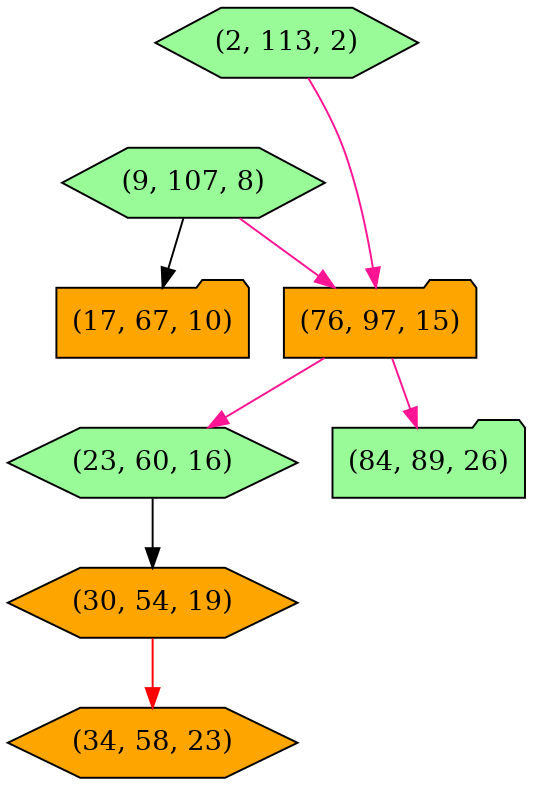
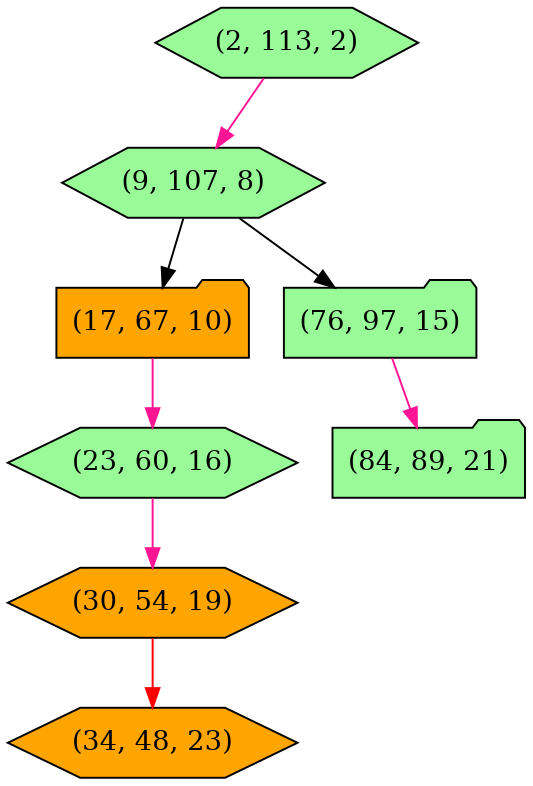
edge "(2, 113, 2)" -> "(76, 97, 15)": now "(2, 113, 2)" -> "(9, 107, 8)"
edge "(9, 107, 8)" -> "(76, 97, 15)": color deeppink -> black
node "(76, 97, 15)": fillcolor orange -> palegreen
edge "(76, 97, 15)" -> "(23, 60, 16)": now "(17, 67, 10)" -> "(23, 60, 16)"
node "(84, 89, 26)": label "(84, 89, 26)" -> "(84, 89, 21)"
edge "(23, 60, 16)" -> "(30, 54, 19)": color black -> deeppink
node "(34, 58, 23)": label "(34, 58, 23)" -> "(34, 48, 23)"
